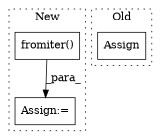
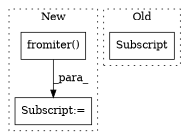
node "Assign": label "Assign" -> "Subscript"
node "Assign:=": label "Assign:=" -> "Subscript:="
